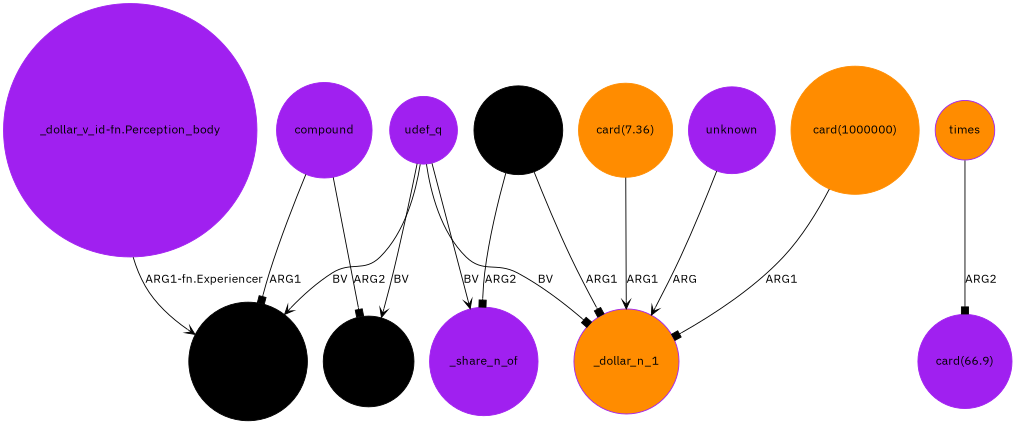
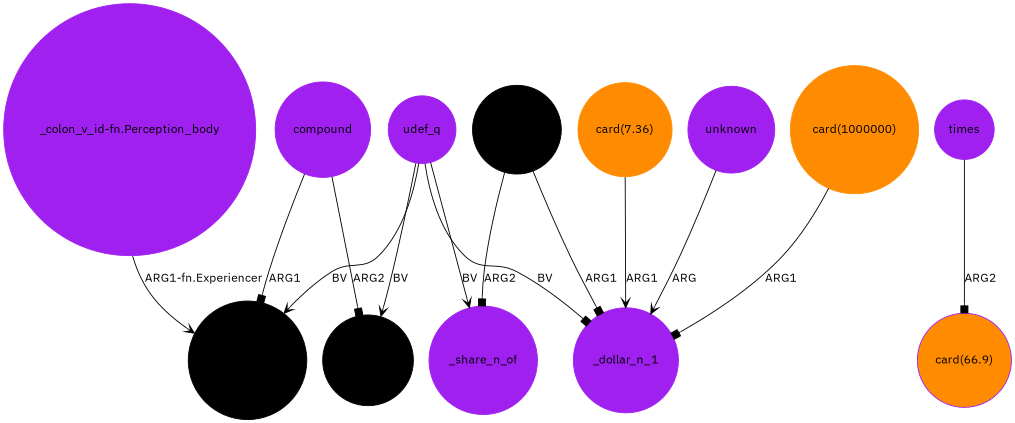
node "_dollar_v_id-fn.Perception_body": label "_dollar_v_id-fn.Perception_body" -> "_colon_v_id-fn.Perception_body"
node "times": fillcolor darkorange -> purple
node "_dollar_n_1": fillcolor darkorange -> purple
node "card(66.9)": fillcolor purple -> darkorange
